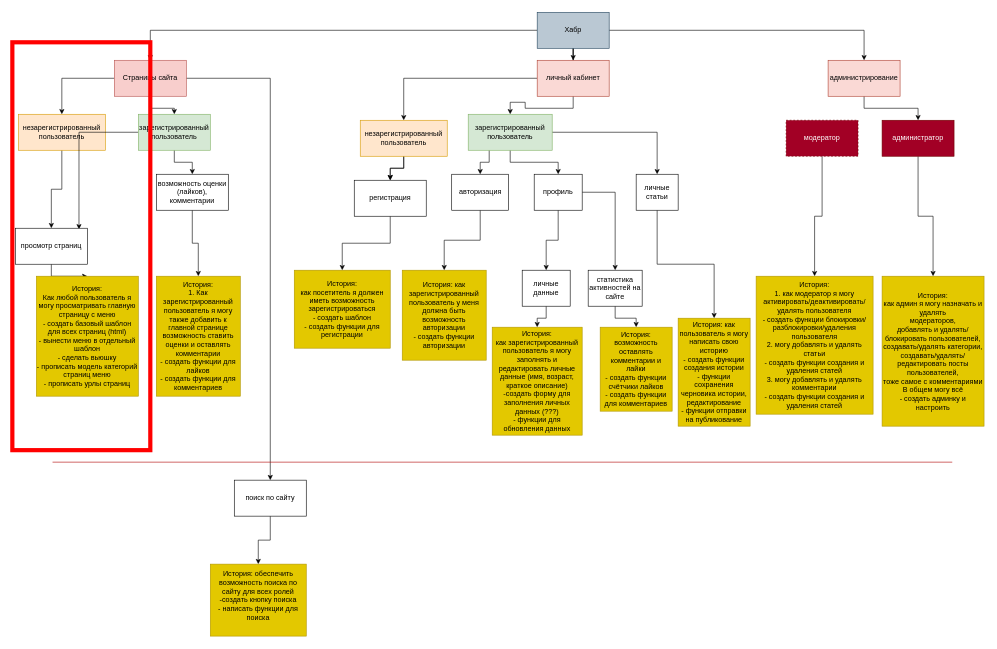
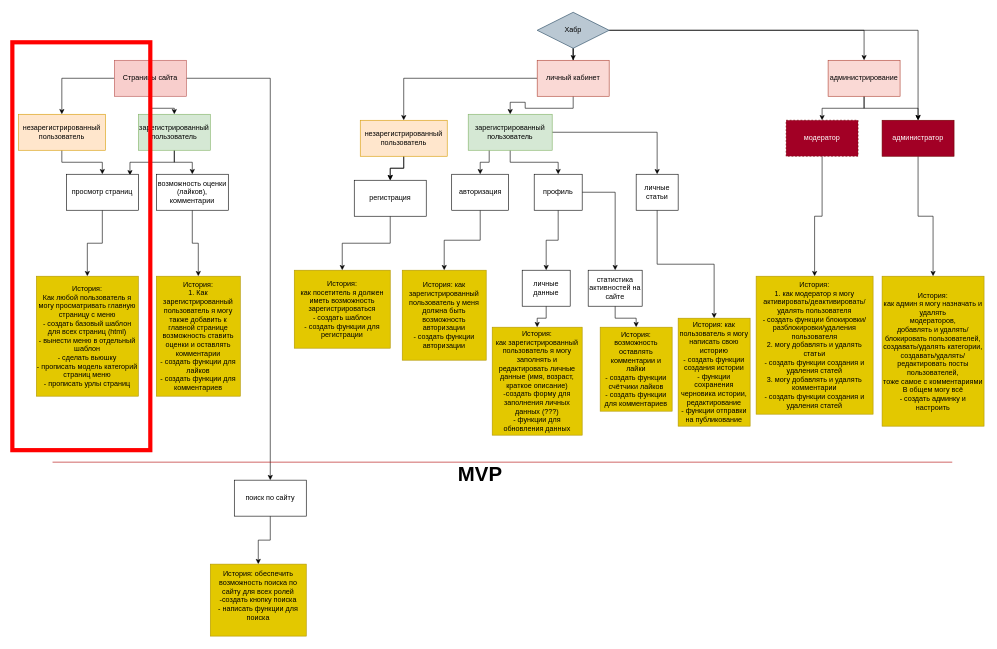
edge "Хабр" -> "Страницы сайта": now "Хабр" -> "администратор"
node "Хабр": shape rectangle -> diamond
edge "администрирование" -> "модератор": added
node "просмотр страниц": moved (51, 246) -> (102, 192)
node "MVP": added
